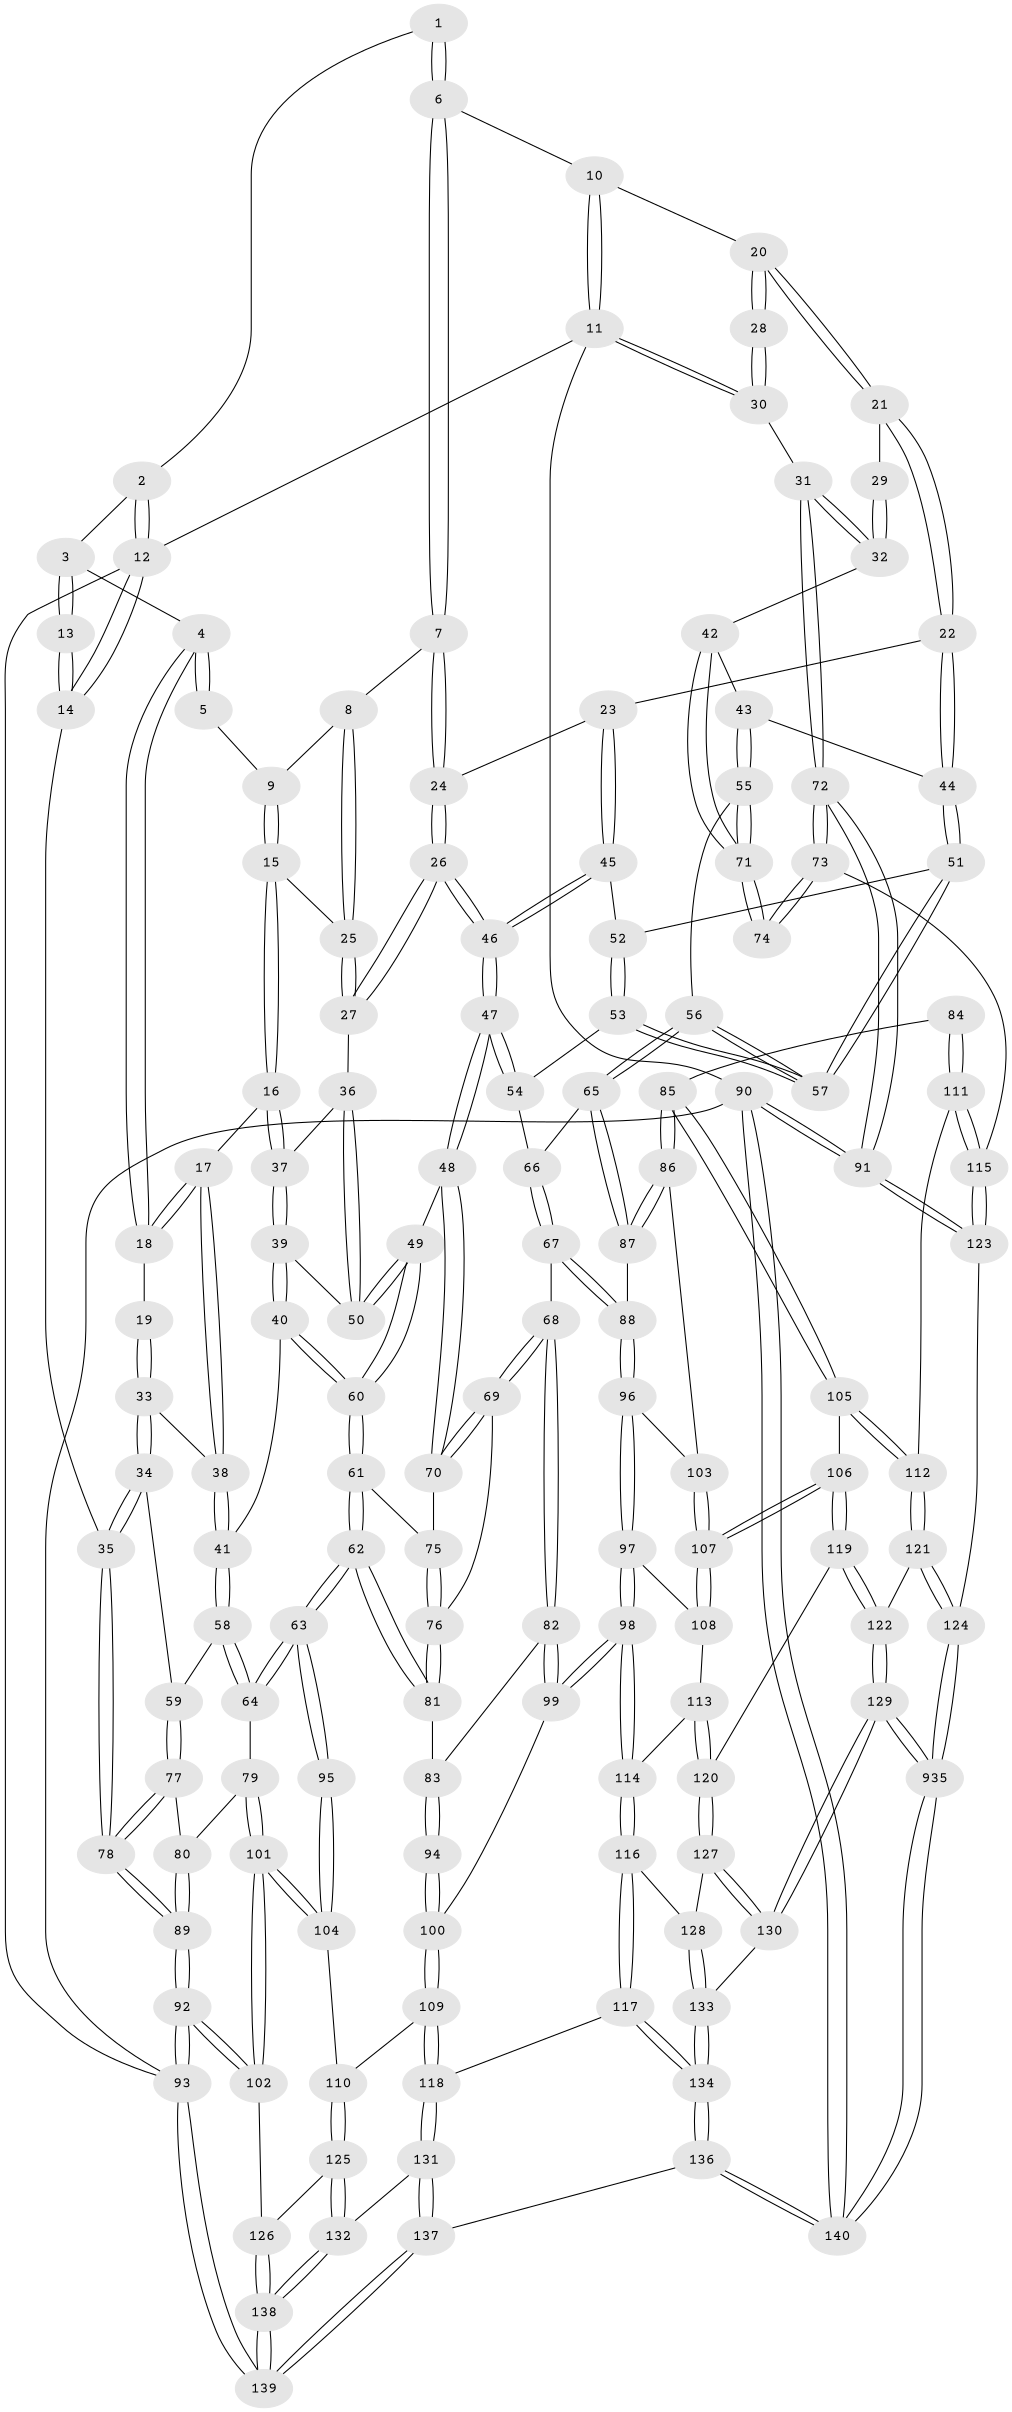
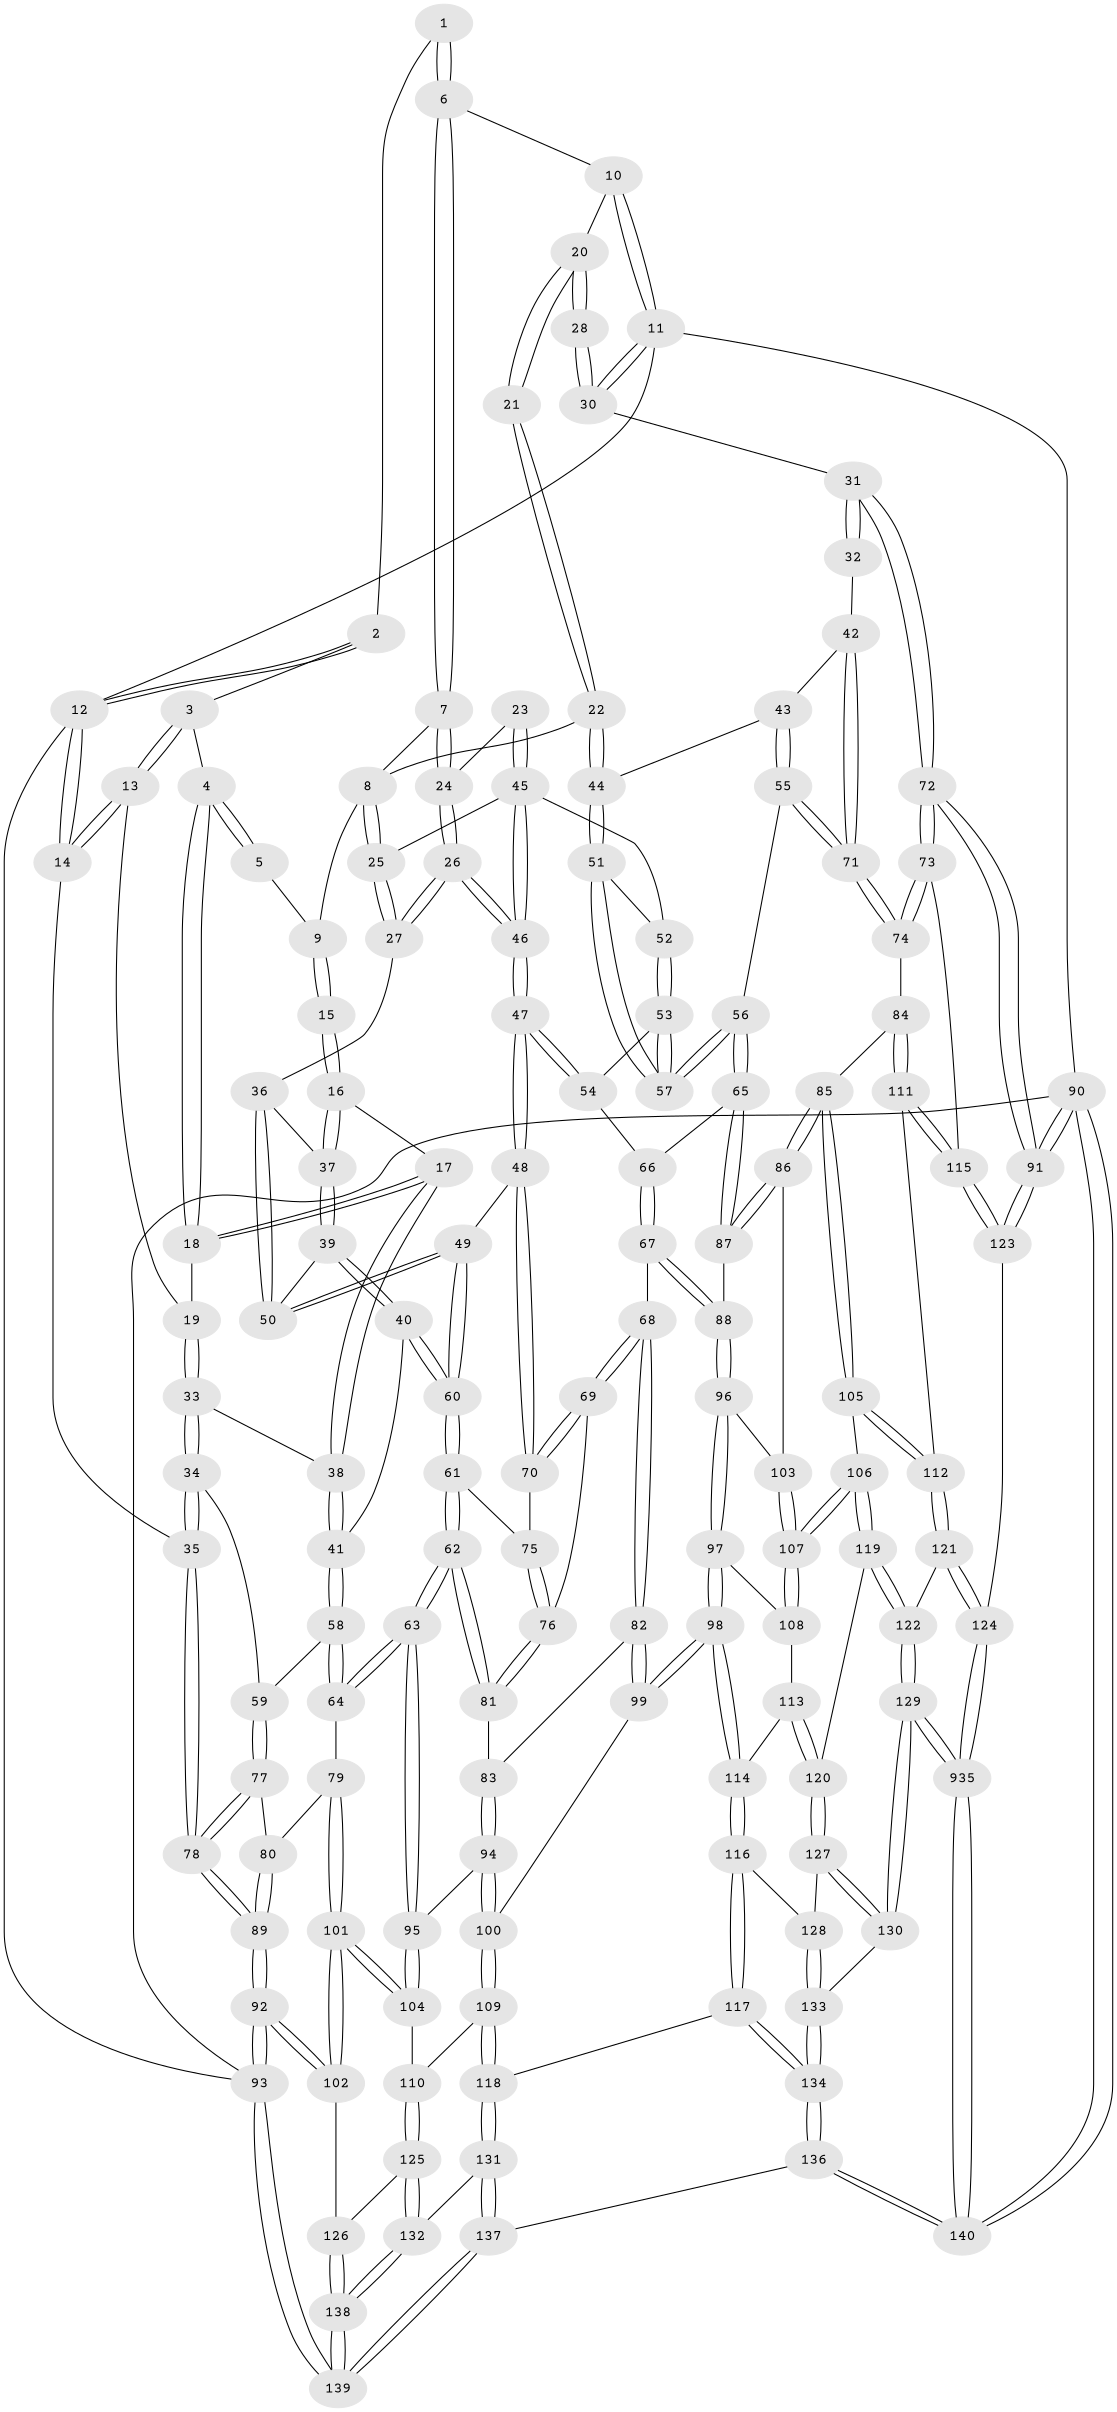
node "29": removed
edge "22" -- "23": now "22" -- "8"
edge "15" -- "25": now "45" -- "25"
edge "74" -- "84": added
edge "13" -- "19": added
edge "94" -- "95": added
